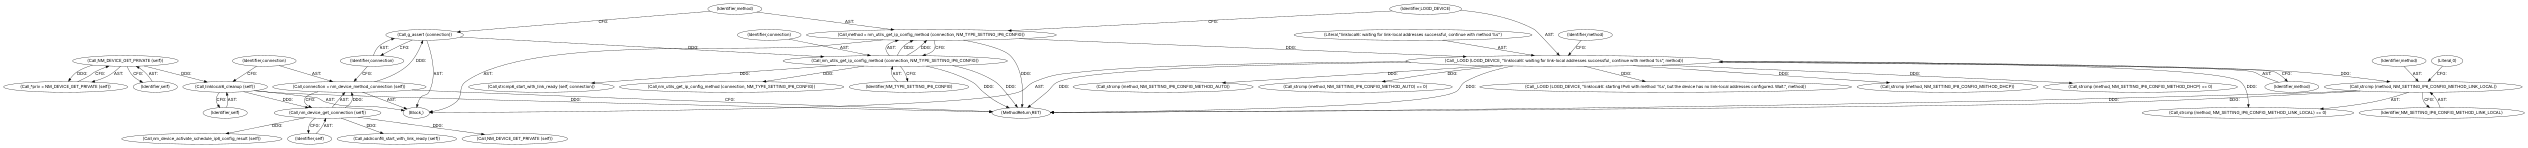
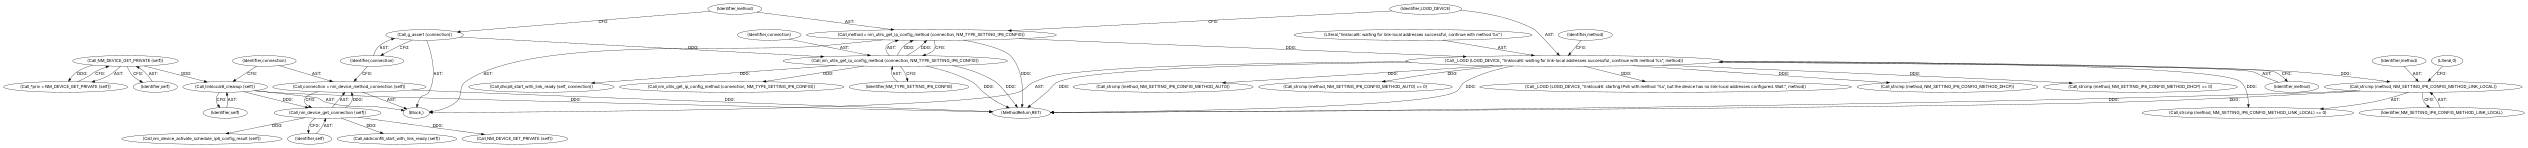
edge "(Call,connection = nm_device_method_connection (self))" -> "(Call,g_assert (connection))": removed, label "DDG:"
node "(Call,strcmp6_start_with_link_ready (self, connection))": label "(Call,strcmp6_start_with_link_ready (self, connection))" -> "(Call,dhcp6_start_with_link_ready (self, connection))"
node "(Call,strcmp (method, NM_SETTING_IP8_CONFIG_METHOD_DHCP))": label "(Call,strcmp (method, NM_SETTING_IP8_CONFIG_METHOD_DHCP))" -> "(Call,strcmp (method, NM_SETTING_IP6_CONFIG_METHOD_DHCP))"
edge "(Call,connection = nm_device_method_connection (self))" -> "(MethodReturn,RET)": label "CFG: " -> "DDG: "
